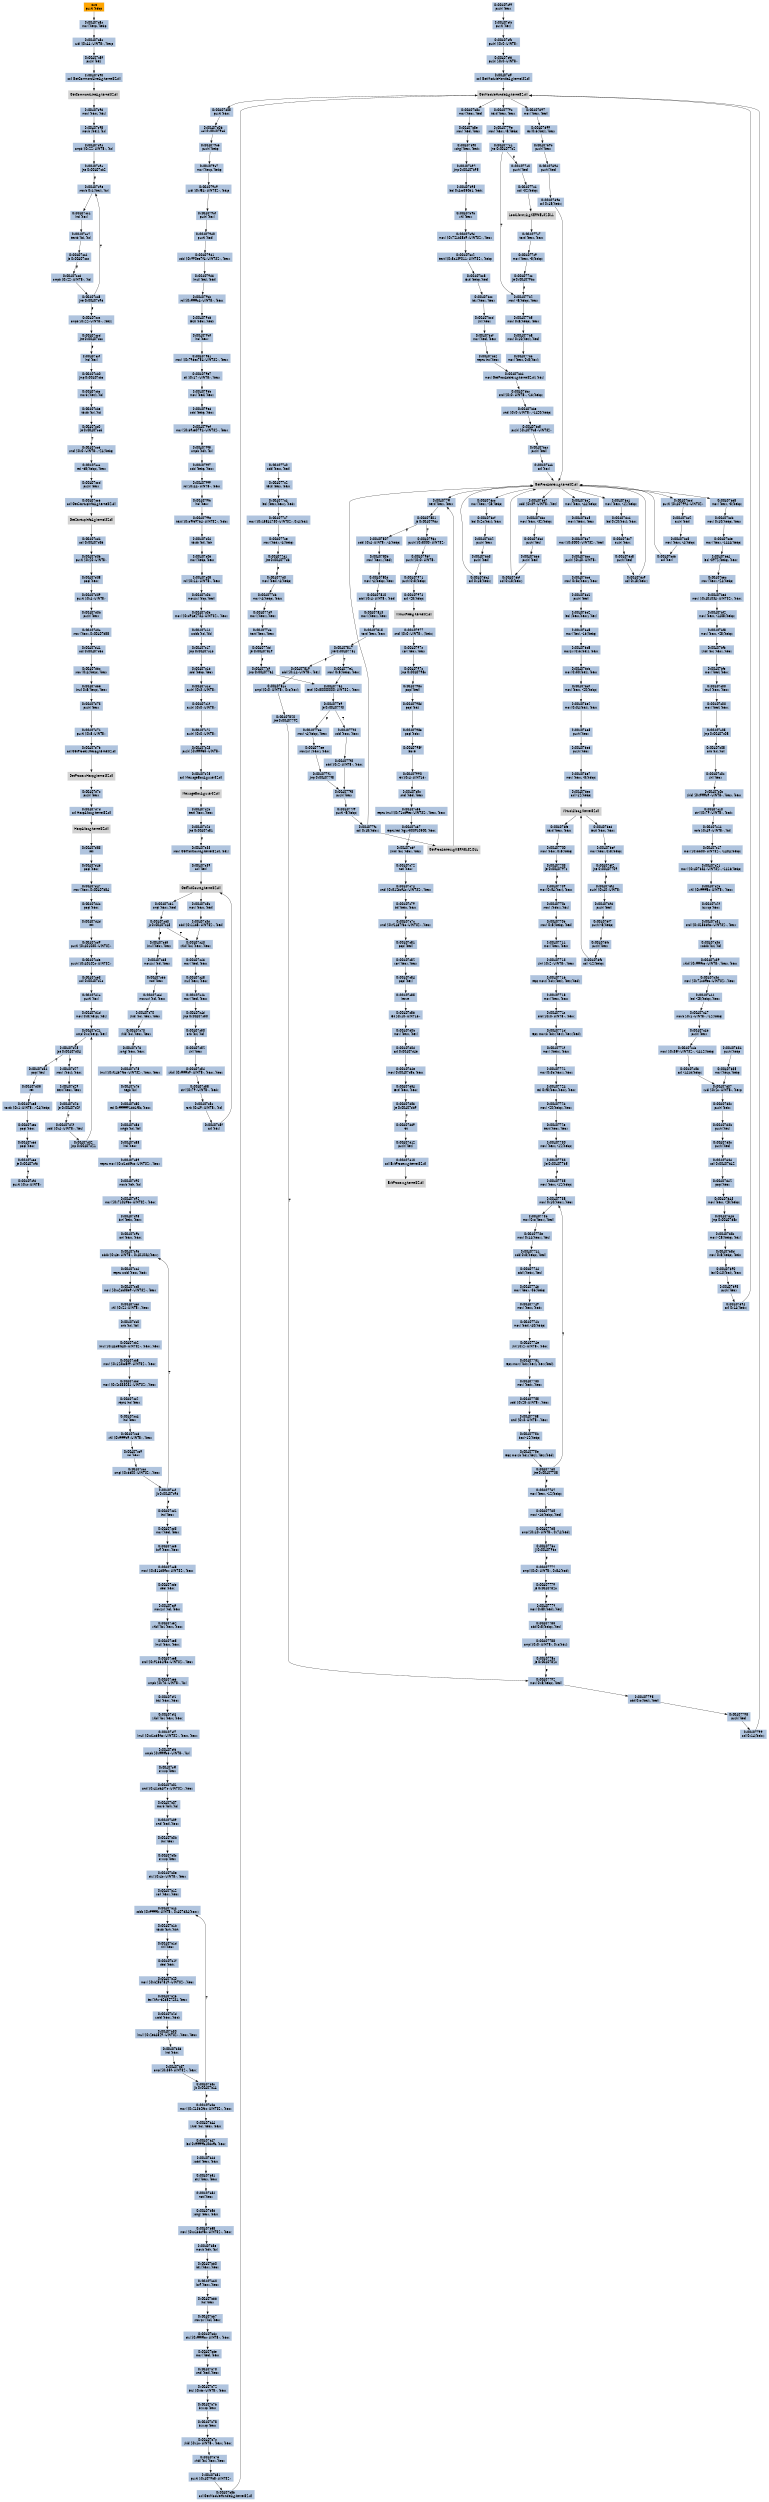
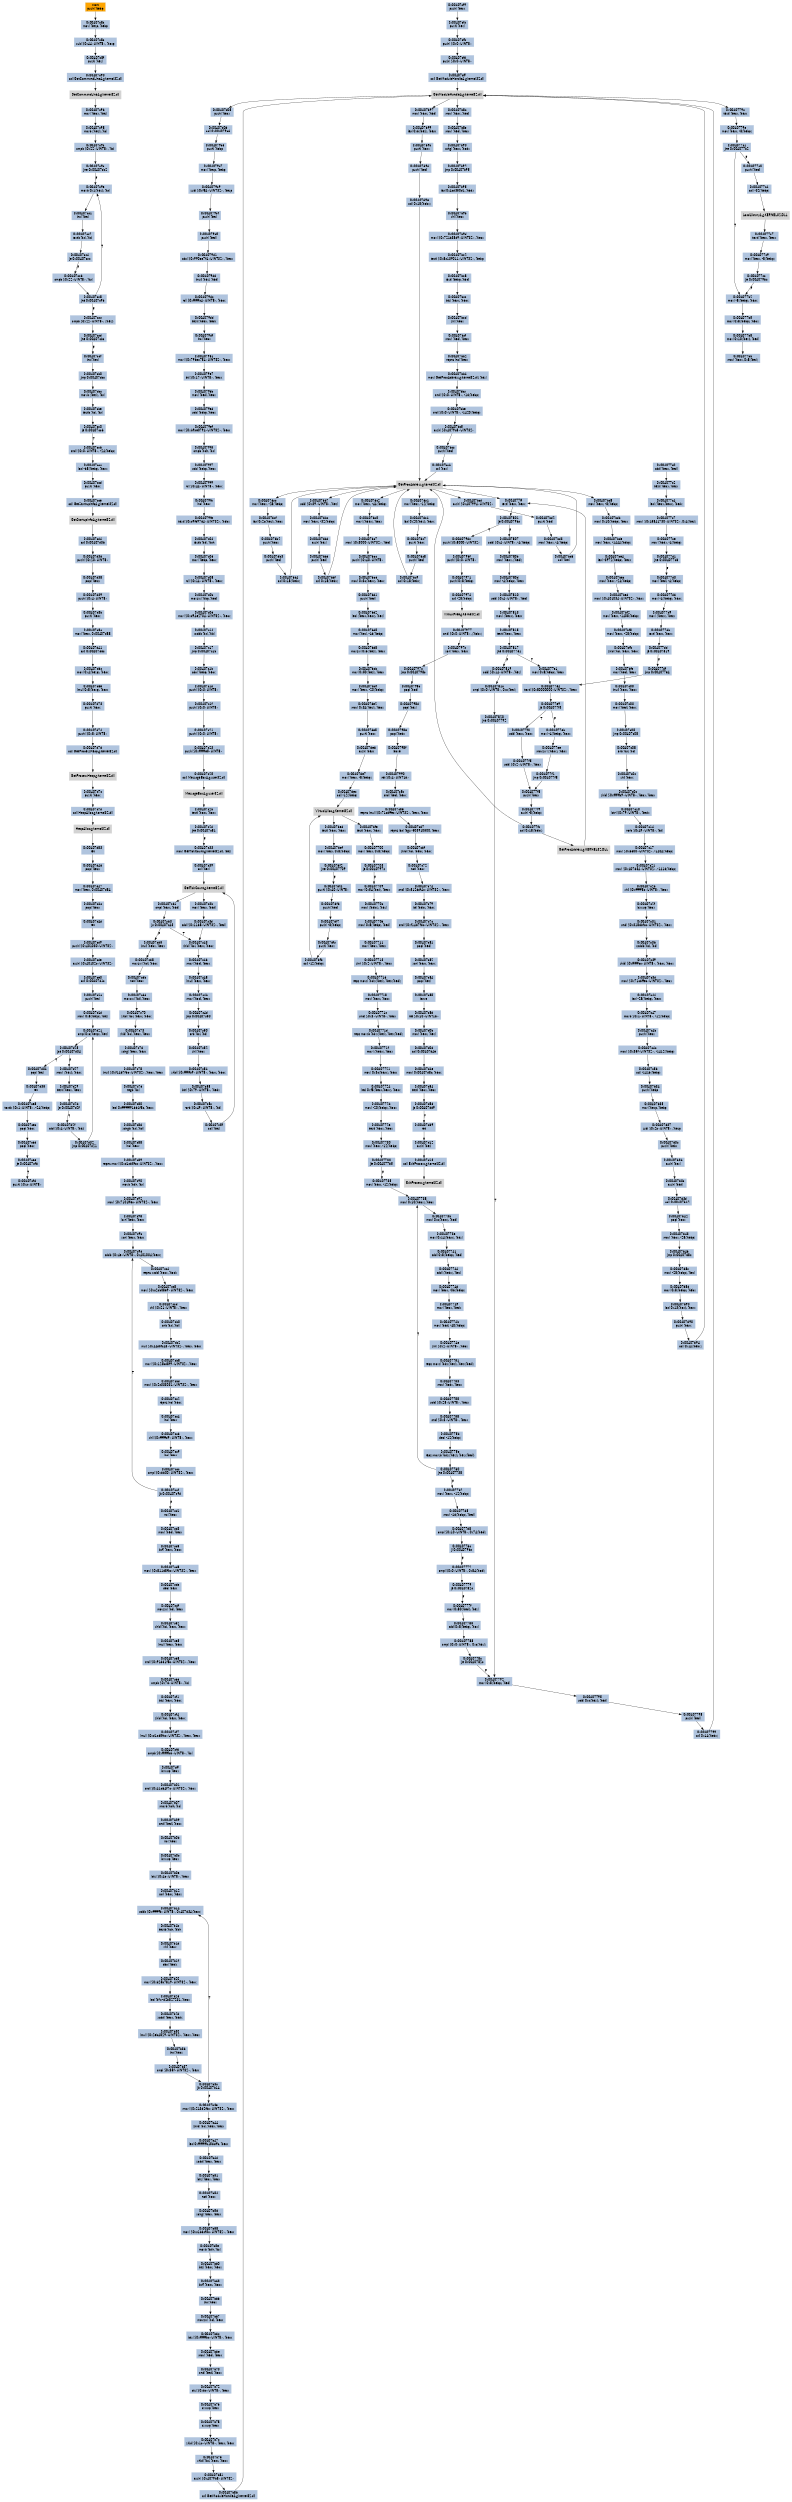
edge "0x00407c56 call -1416(%ebp)" -> "0x00407637 subl $0x2c<UINT8>, %esp": now "0x00407c56 call -1416(%ebp)" -> "0x00407634 pushl %ebp"
